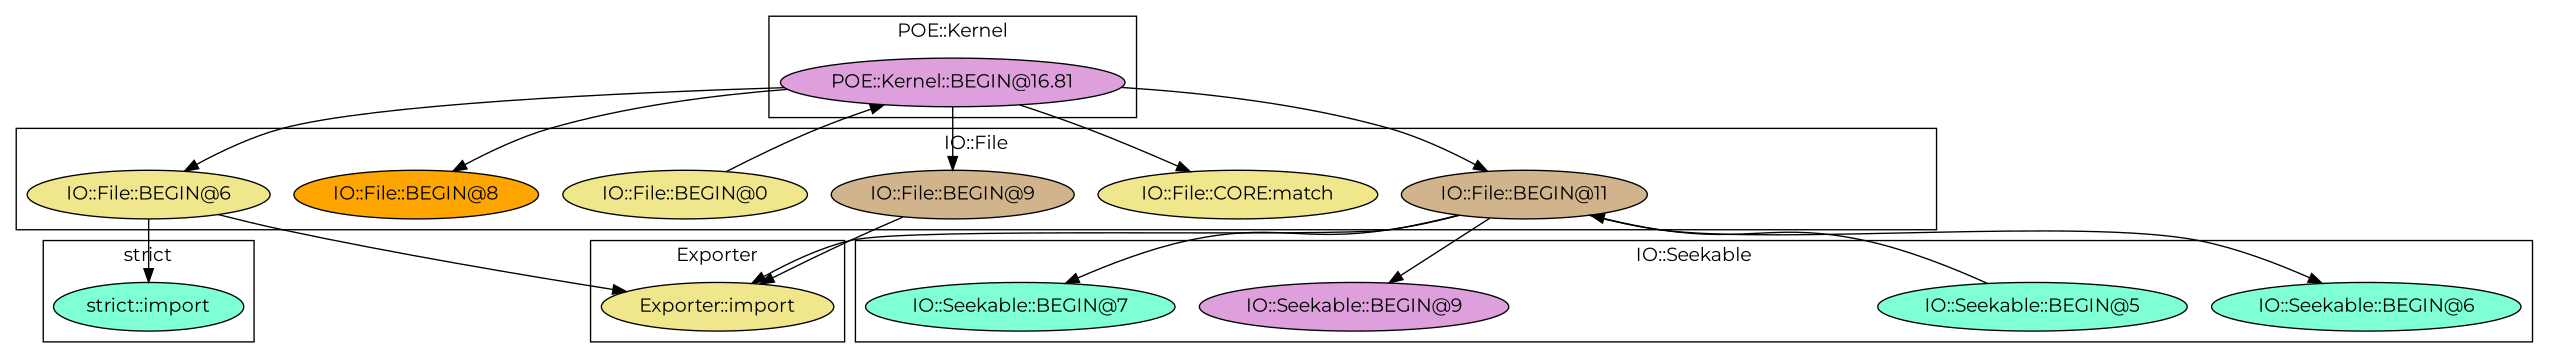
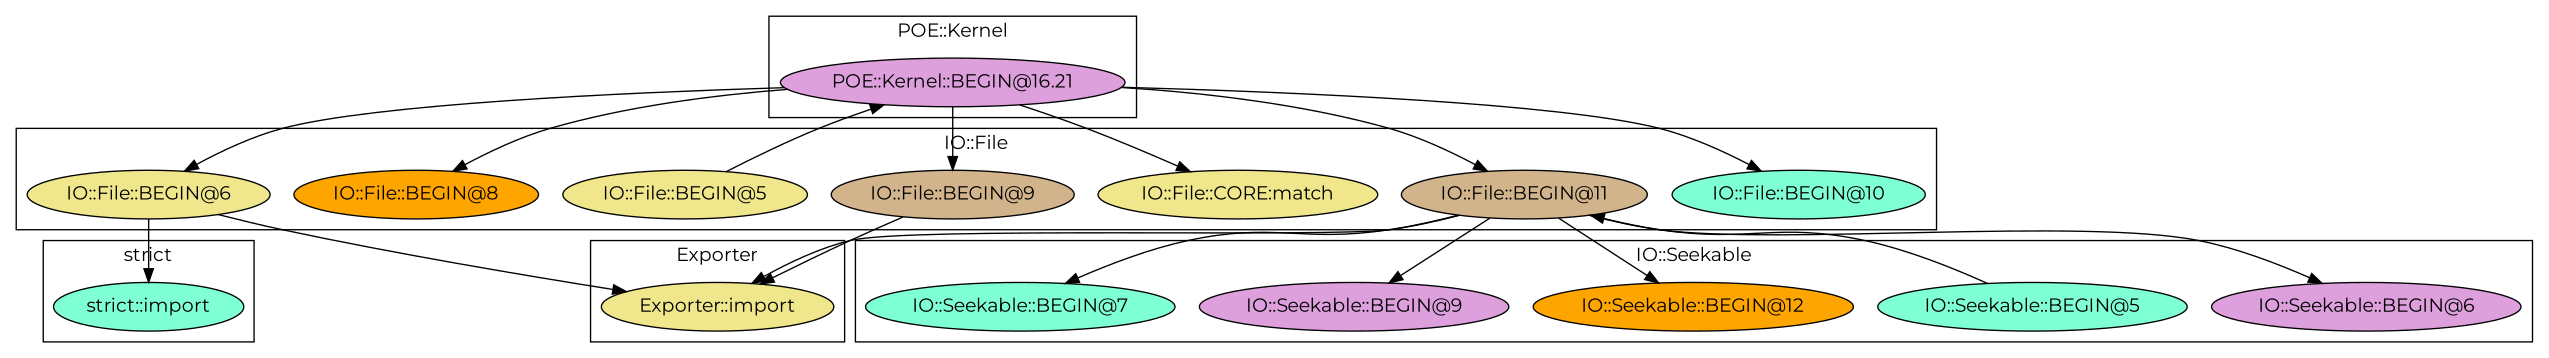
node "POE::Kernel::BEGIN@16.81": label "POE::Kernel::BEGIN@16.81" -> "POE::Kernel::BEGIN@16.21"
node "IO::File::BEGIN@0": label "IO::File::BEGIN@0" -> "IO::File::BEGIN@5"
node "IO::File::BEGIN@10": added
node "IO::Seekable::BEGIN@12": added
node "IO::Seekable::BEGIN@6": fillcolor aquamarine -> plum
